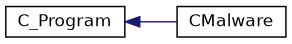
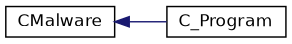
edge "CMalware" -> "C_Program": reversed
